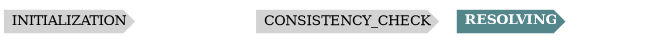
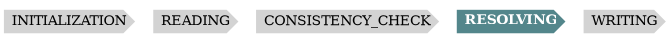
node "READING": added
node "WRITING": added
